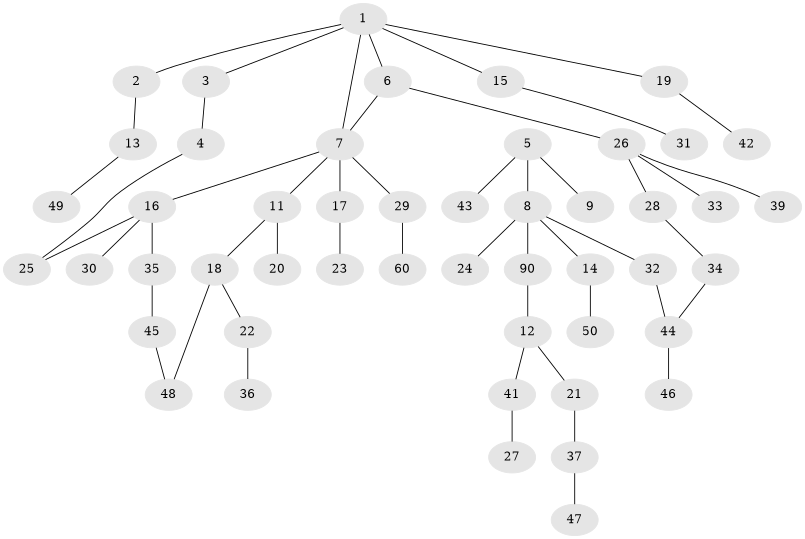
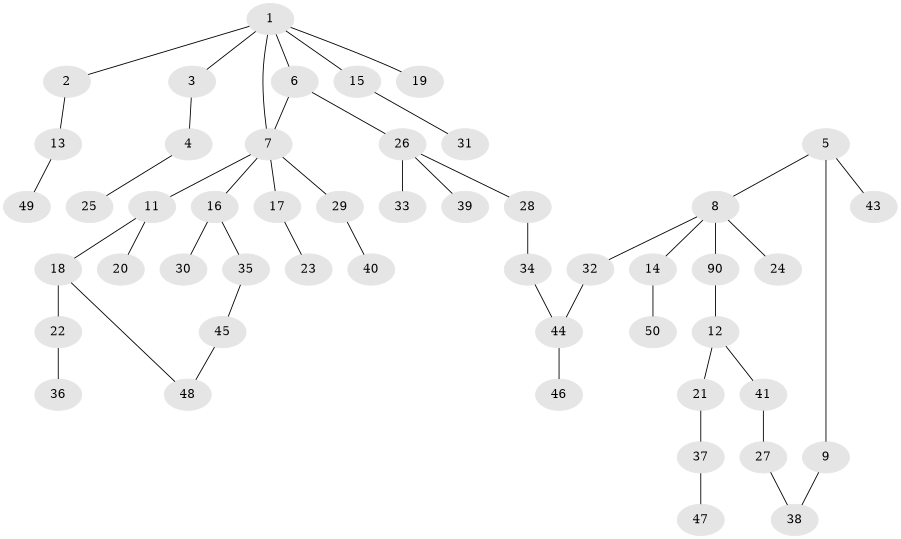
node "42": removed
edge "16" -- "25": removed
node "60": label "60" -> "40"
node "38": added
